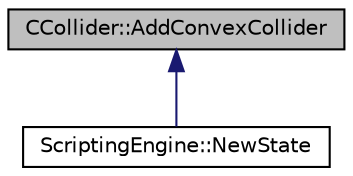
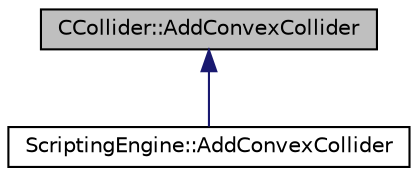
node "ScriptingEngine::NewState": label "ScriptingEngine::NewState" -> "ScriptingEngine::AddConvexCollider"
